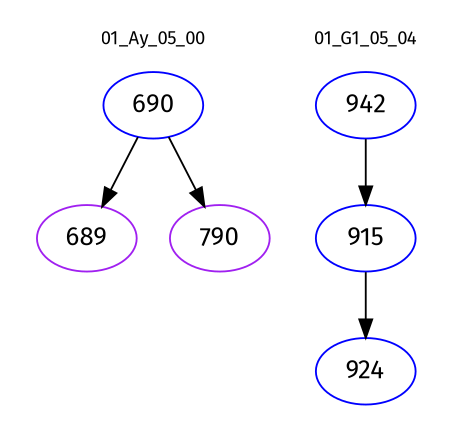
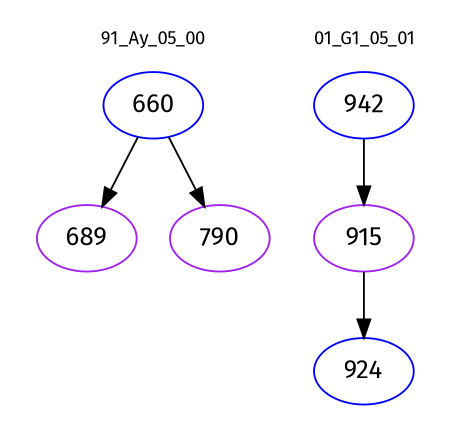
cluster "01_Ay_05_00": label "01_Ay_05_00" -> "91_Ay_05_00"
cluster "01_G1_05_04": label "01_G1_05_04" -> "01_G1_05_01"
node "690": label "690" -> "660"
node "915": color blue -> purple
